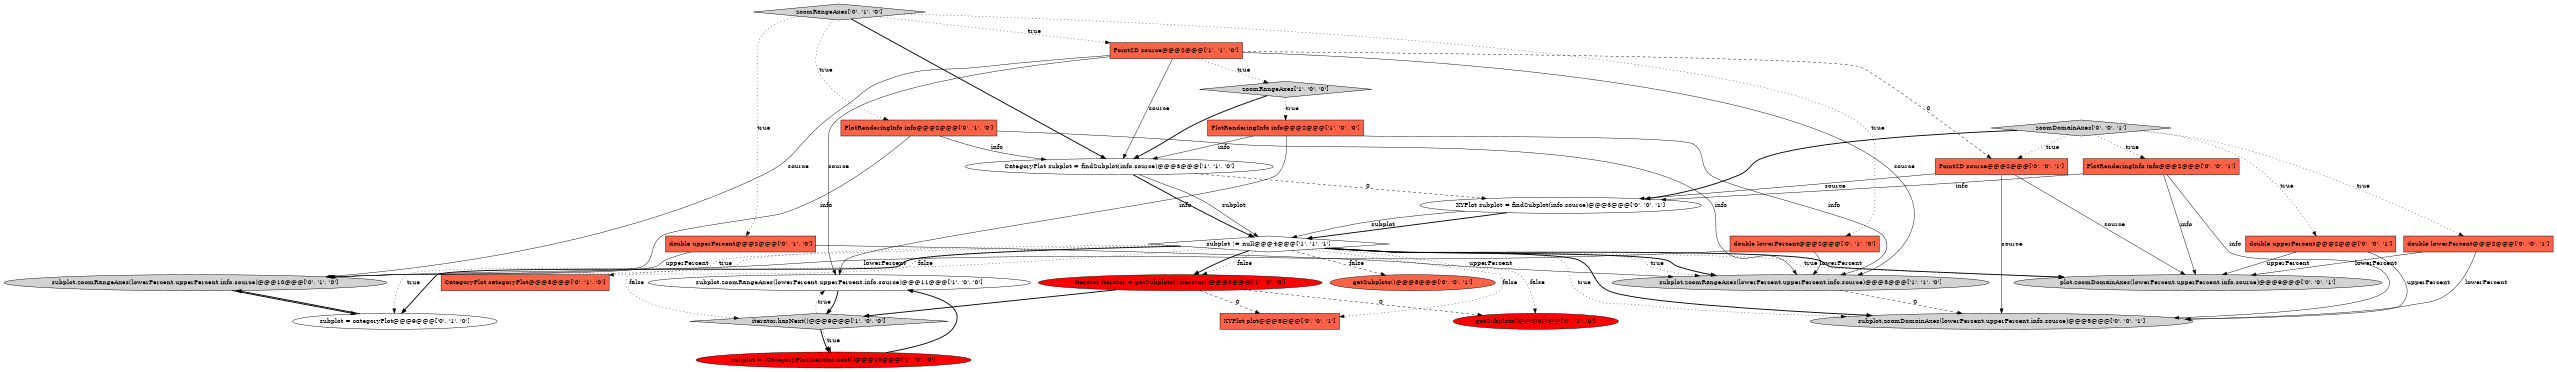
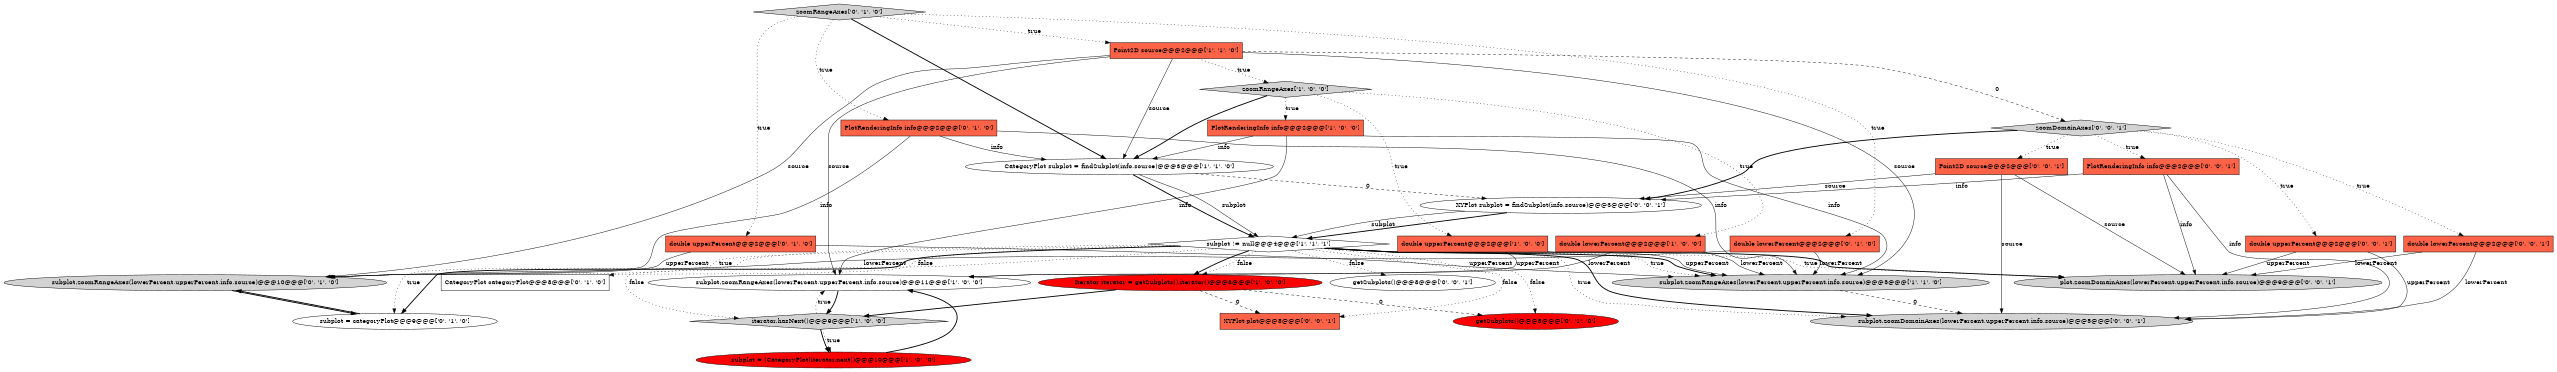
edge "Point2D source@@@2@@@['1', '1', '0']" -> "Point2D source@@@2@@@['0', '0', '1']": now "Point2D source@@@2@@@['1', '1', '0']" -> "zoomDomainAxes['0', '0', '1']"
node "double upperPercent@@@2@@@['1', '0', '0']": added
node "double lowerPercent@@@2@@@['1', '0', '0']": added
edge "subplot != null@@@4@@@['1', '1', '1']" -> "getSubplots()@@@8@@@['0', '0', '1']": style dashed -> dotted
node "CategoryPlot categoryPlot@@@8@@@['0', '1', '0']": fillcolor tomato -> white
node "getSubplots()@@@8@@@['0', '0', '1']": fillcolor tomato -> white
